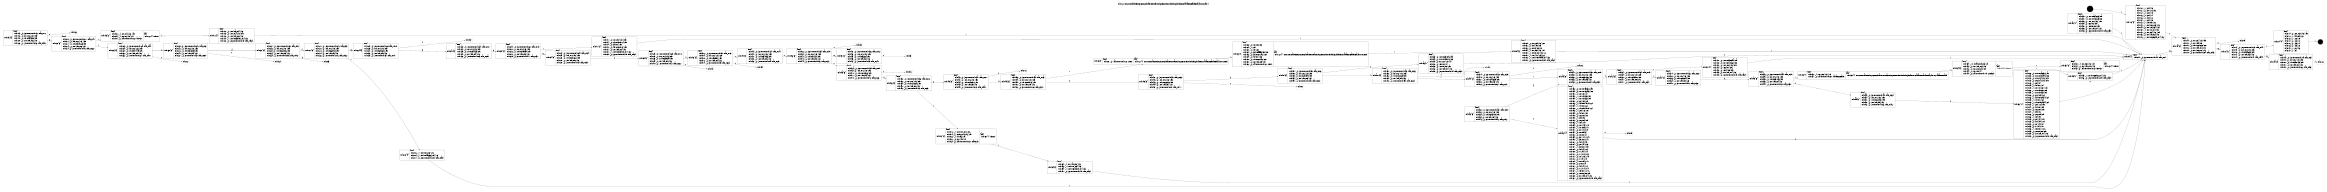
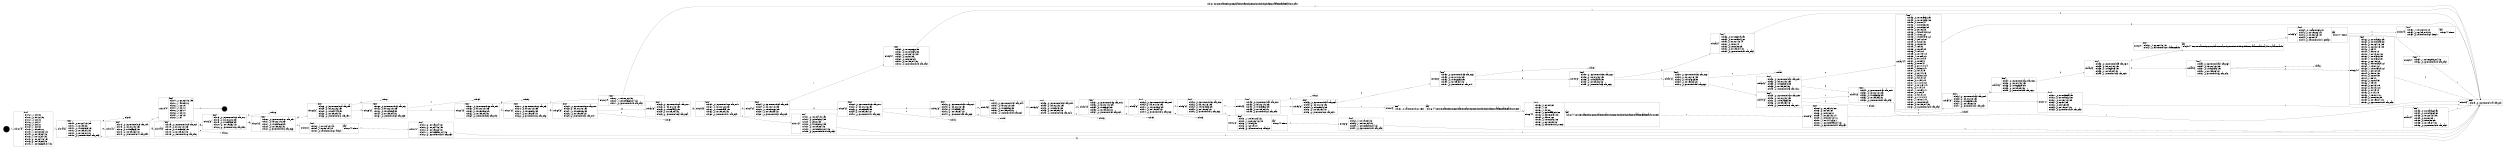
node "0x401b5d [27]": added
edge "0x401938 [25]" -> "0x40196a [25]": now "0x401951 [25]" -> "0x40196a [25]"
node "0x401ac8": added
edge "0x4017da [25]" -> "0x4017f3 [25]": added, label "15"
edge "0x401ba6 [144]" -> "0x4020dd": now "0x401a4b [25]" -> "0x4020dd"
